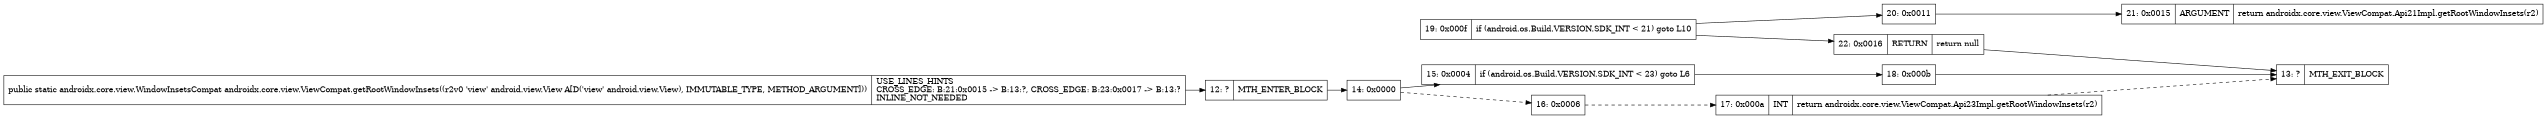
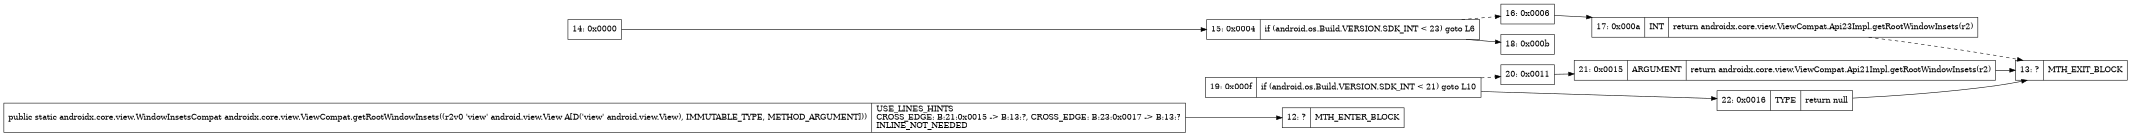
edge "19: 0x000f" -> "20: 0x0011": style solid -> dashed
node "22: 0x0016": text "RETURN" -> "TYPE"
edge "18: 0x000b" -> "13: ?": now "21: 0x0015" -> "13: ?"
edge "12: ?" -> "14: 0x0000": removed
edge "14: 0x0000" -> "16: 0x0006": now "15: 0x0004" -> "16: 0x0006"
edge "16: 0x0006" -> "17: 0x000a": style dashed -> solid
